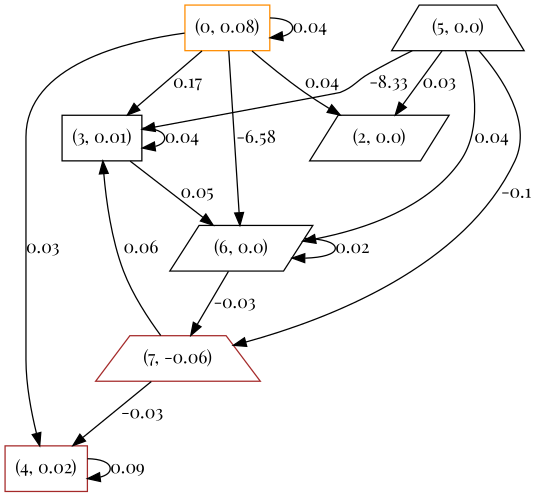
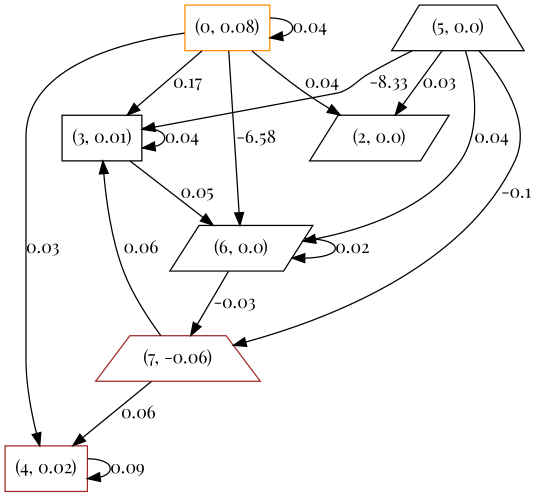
edge "(7, -0.06)" -> "(4, 0.02)": label "-0.03" -> "0.06"
